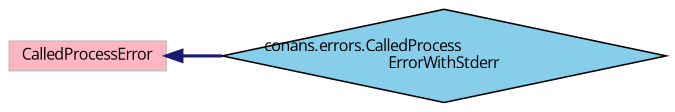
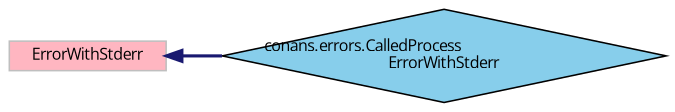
node "CalledProcessError": label "CalledProcessError" -> "ErrorWithStderr"
